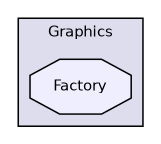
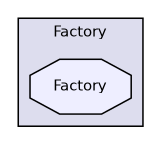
cluster "Graphics": label "Graphics" -> "Factory"
